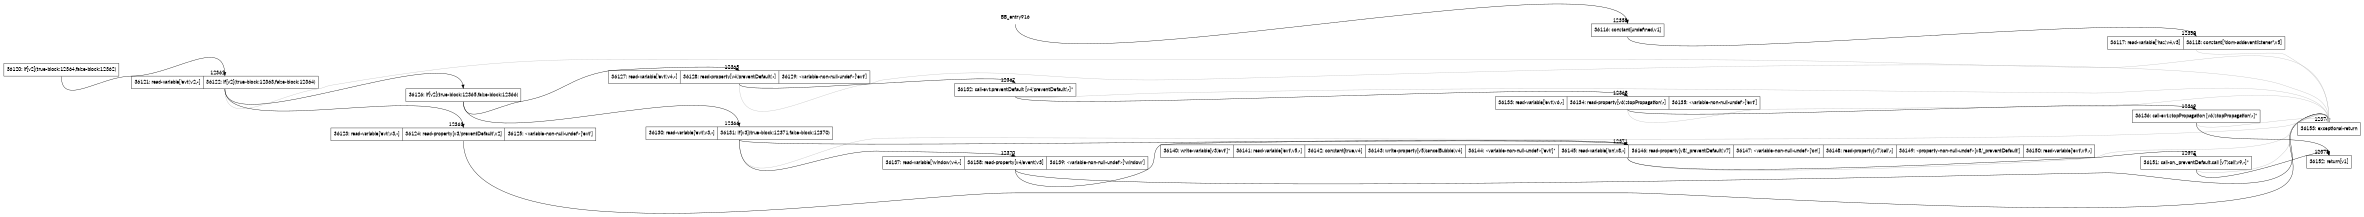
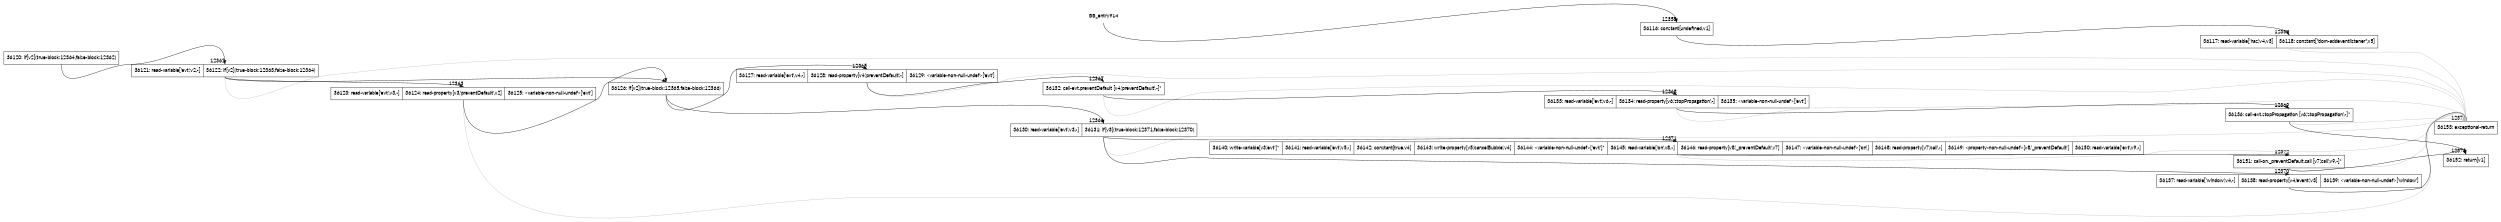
node "BB_entry916": label "BB_entry916" -> "BB_entry914"
edge "36123: read-variable['evt',v3,-]" -> "36126: if[v2](true-block:12365,false-block:12366)": added
edge "36137: read-variable['window',v4,-]" -> "36140: write-variable[v3,'evt']*": removed
edge "36123: read-variable['evt',v3,-]" -> "36153: exceptional-return": color black -> gray
